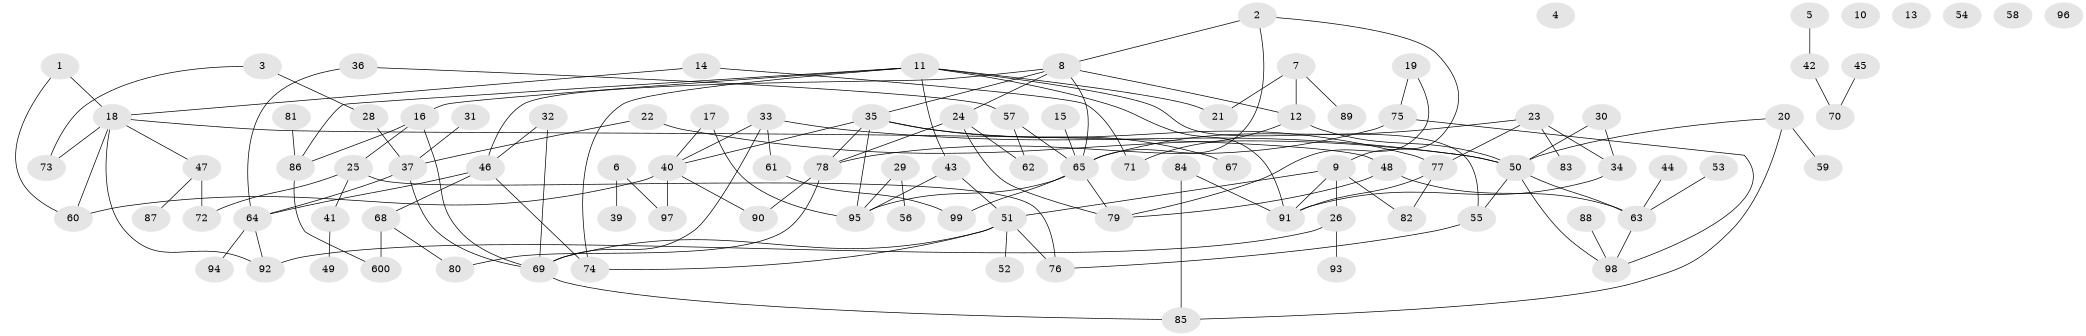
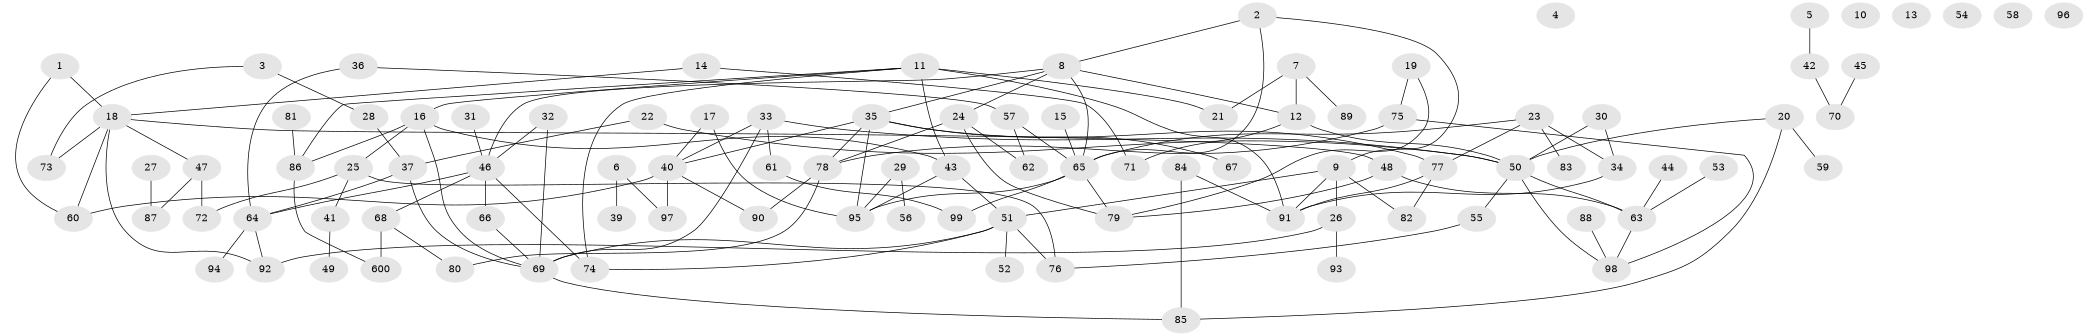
edge "11" -- "55": removed
edge "31" -- "37": now "31" -- "46"
edge "16" -- "43": added
node "27": added
node "66": added
